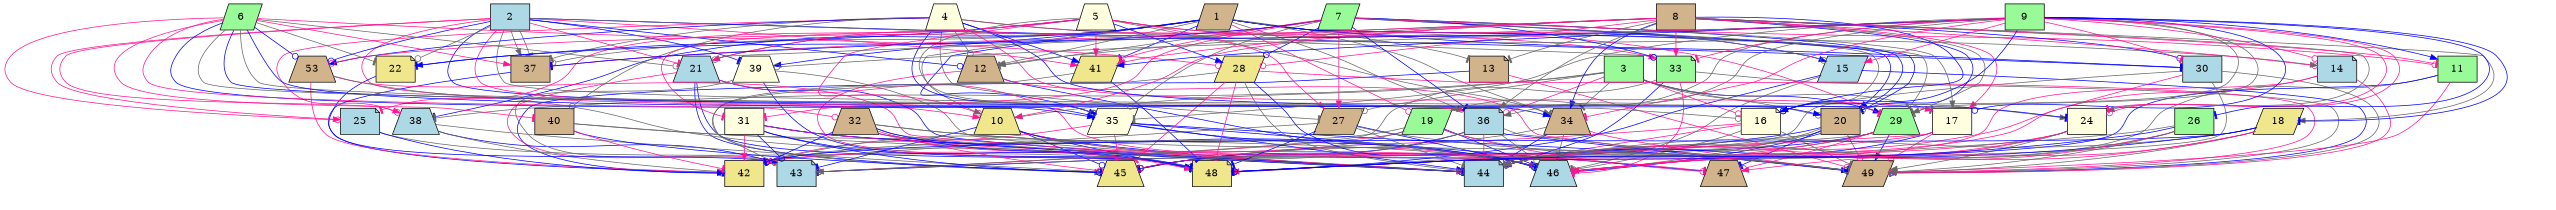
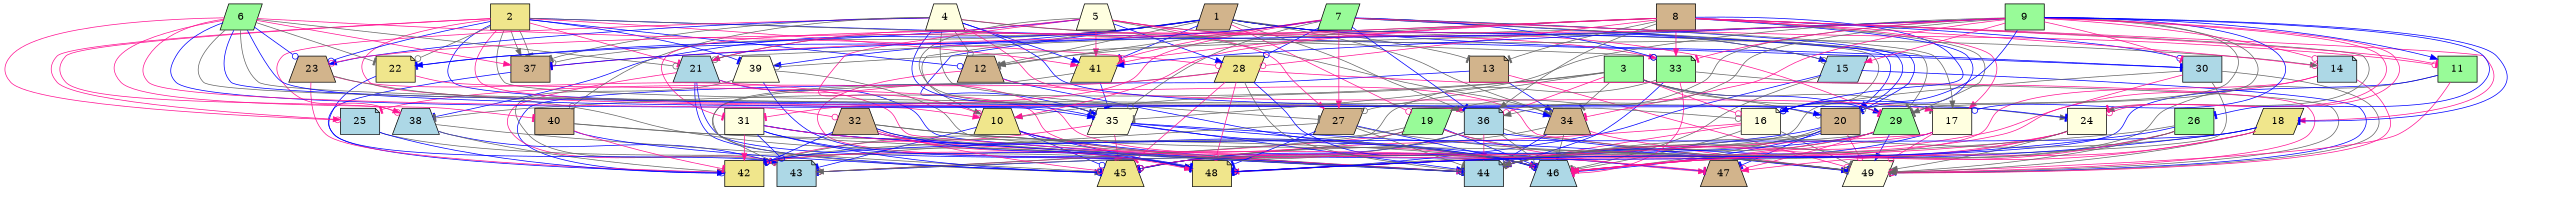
node "2": fillcolor lightblue -> khaki
edge "8" -> "18": color gray40 -> deeppink
edge "8" -> "34": now "13" -> "34"
node "53": label "53" -> "23"
edge "5" -> "25": now "28" -> "25"
edge "22" -> "46": added
edge "41" -> "48": now "41" -> "35"
edge "37" -> "42": arrowhead tee -> normal
edge "19" -> "47": arrowhead odot -> normal
node "49": fillcolor tan -> lightyellow
